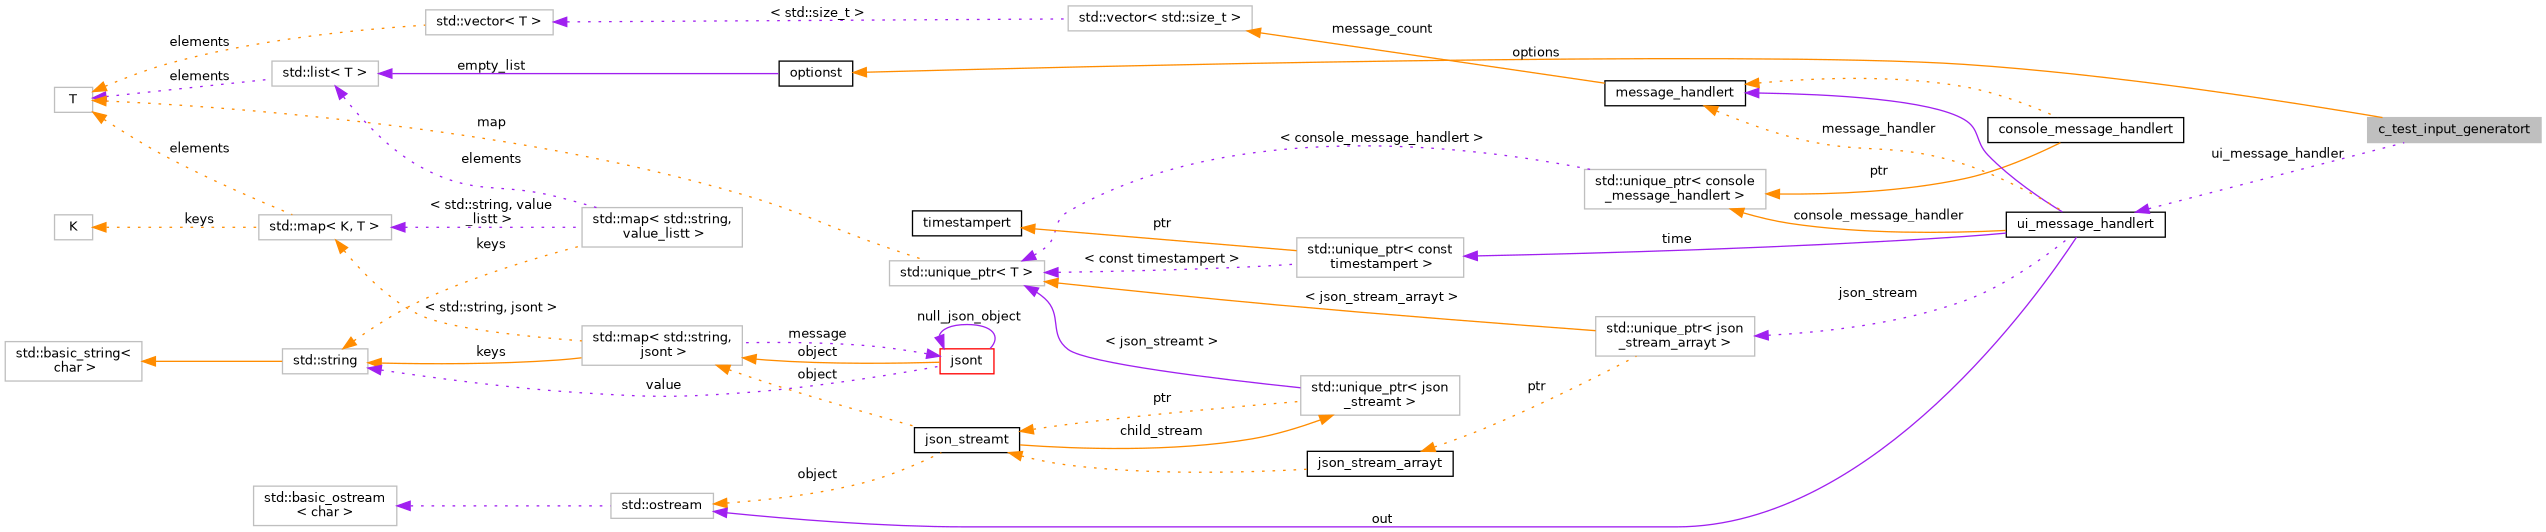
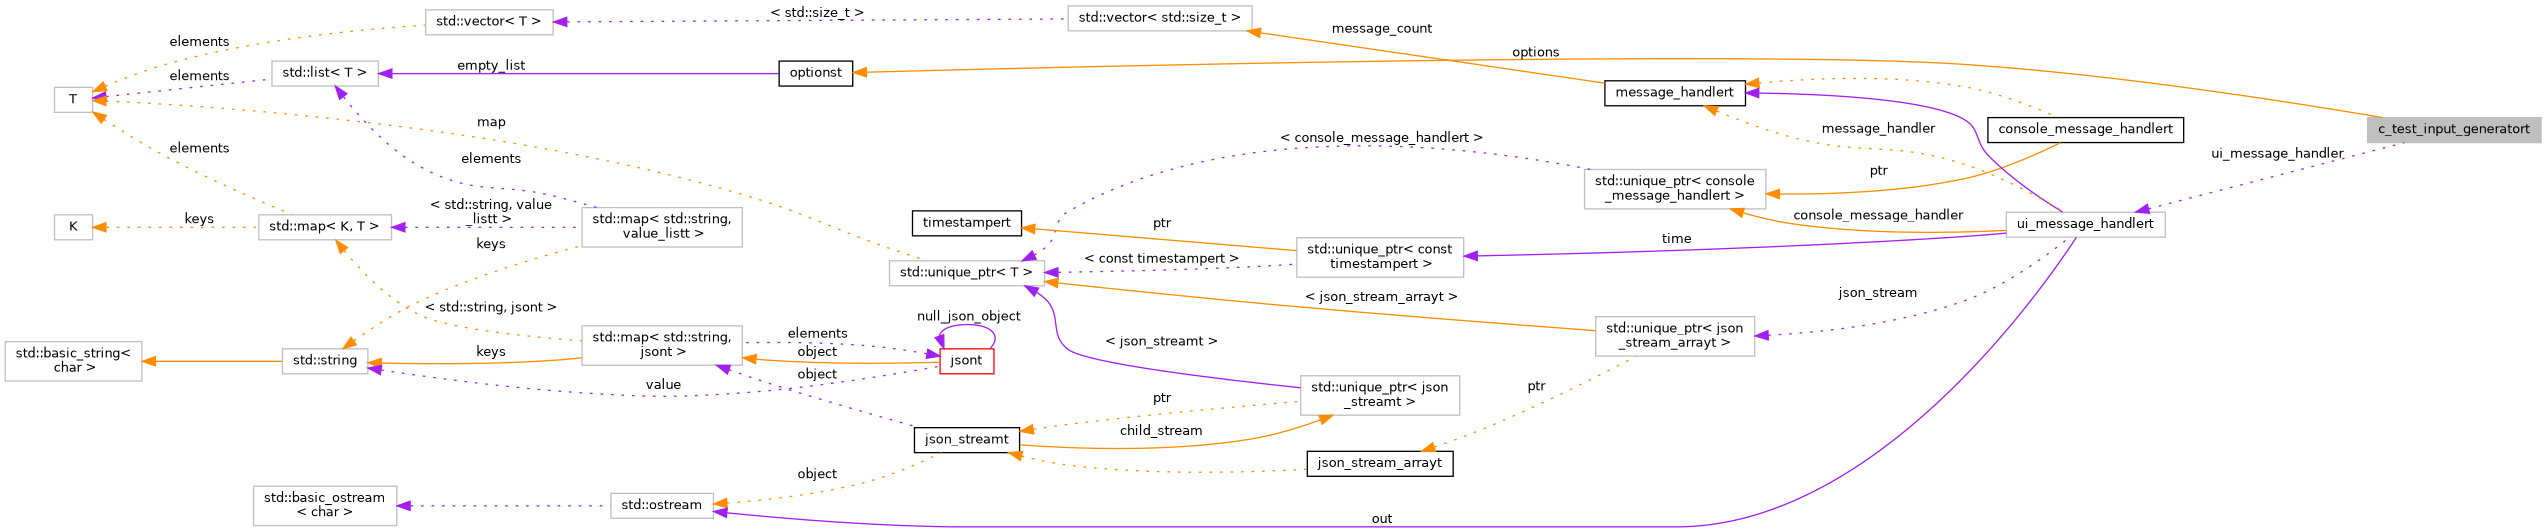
node "ui_message_handlert": color black -> grey75
edge "std::map< std::string, jsont >" -> "jsont": label " message" -> " elements"
edge "json_streamt" -> "std::map< std::string, jsont >": color darkorange -> purple
